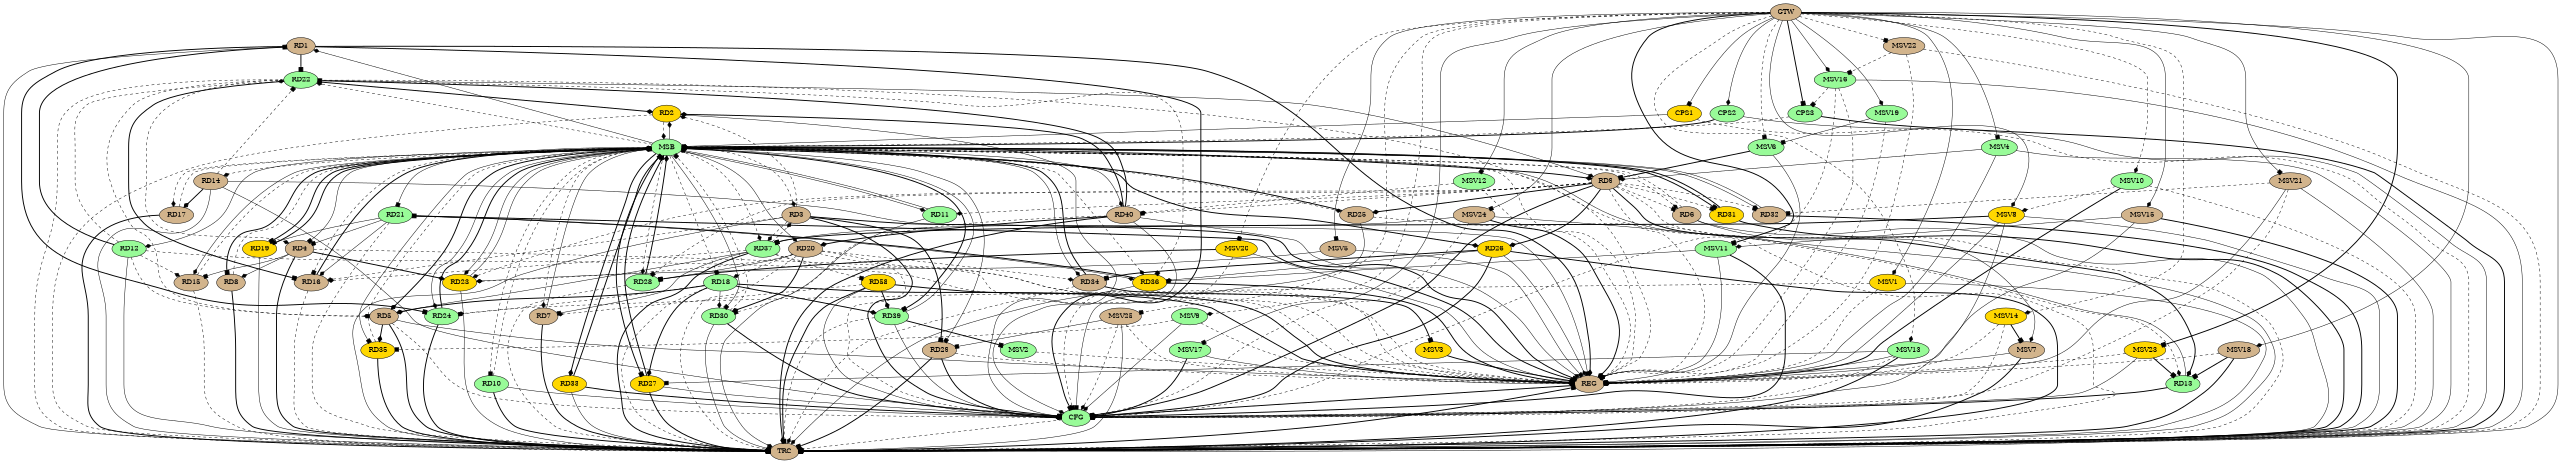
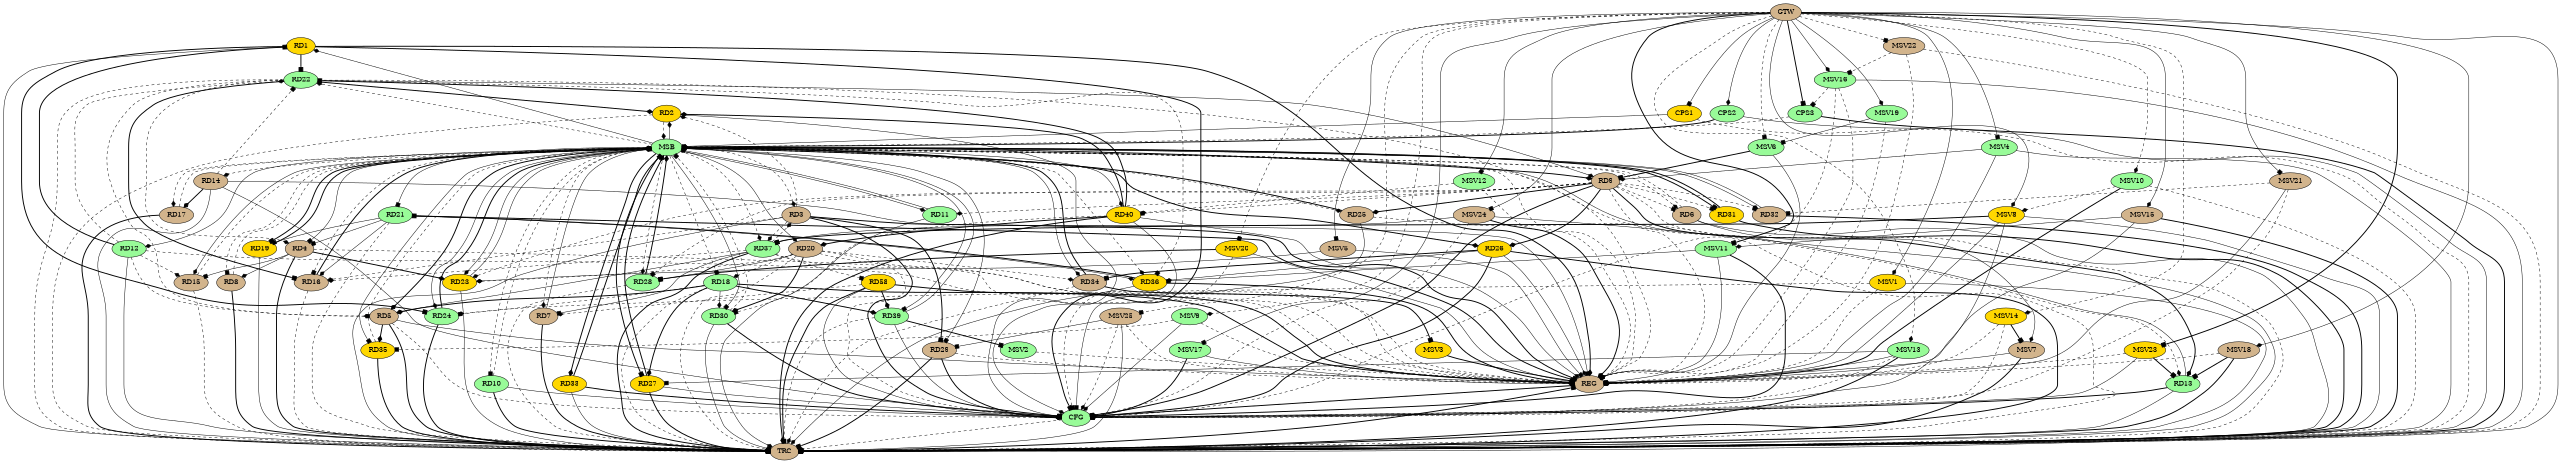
node "RD1": fillcolor tan -> gold
edge "MSB" -> "RD8": style bold -> dashed
edge "MSB" -> "RD39": style bold -> solid
node "RD40": fillcolor tan -> gold
edge "MSV21" -> "TRC": now "RD13" -> "TRC"
